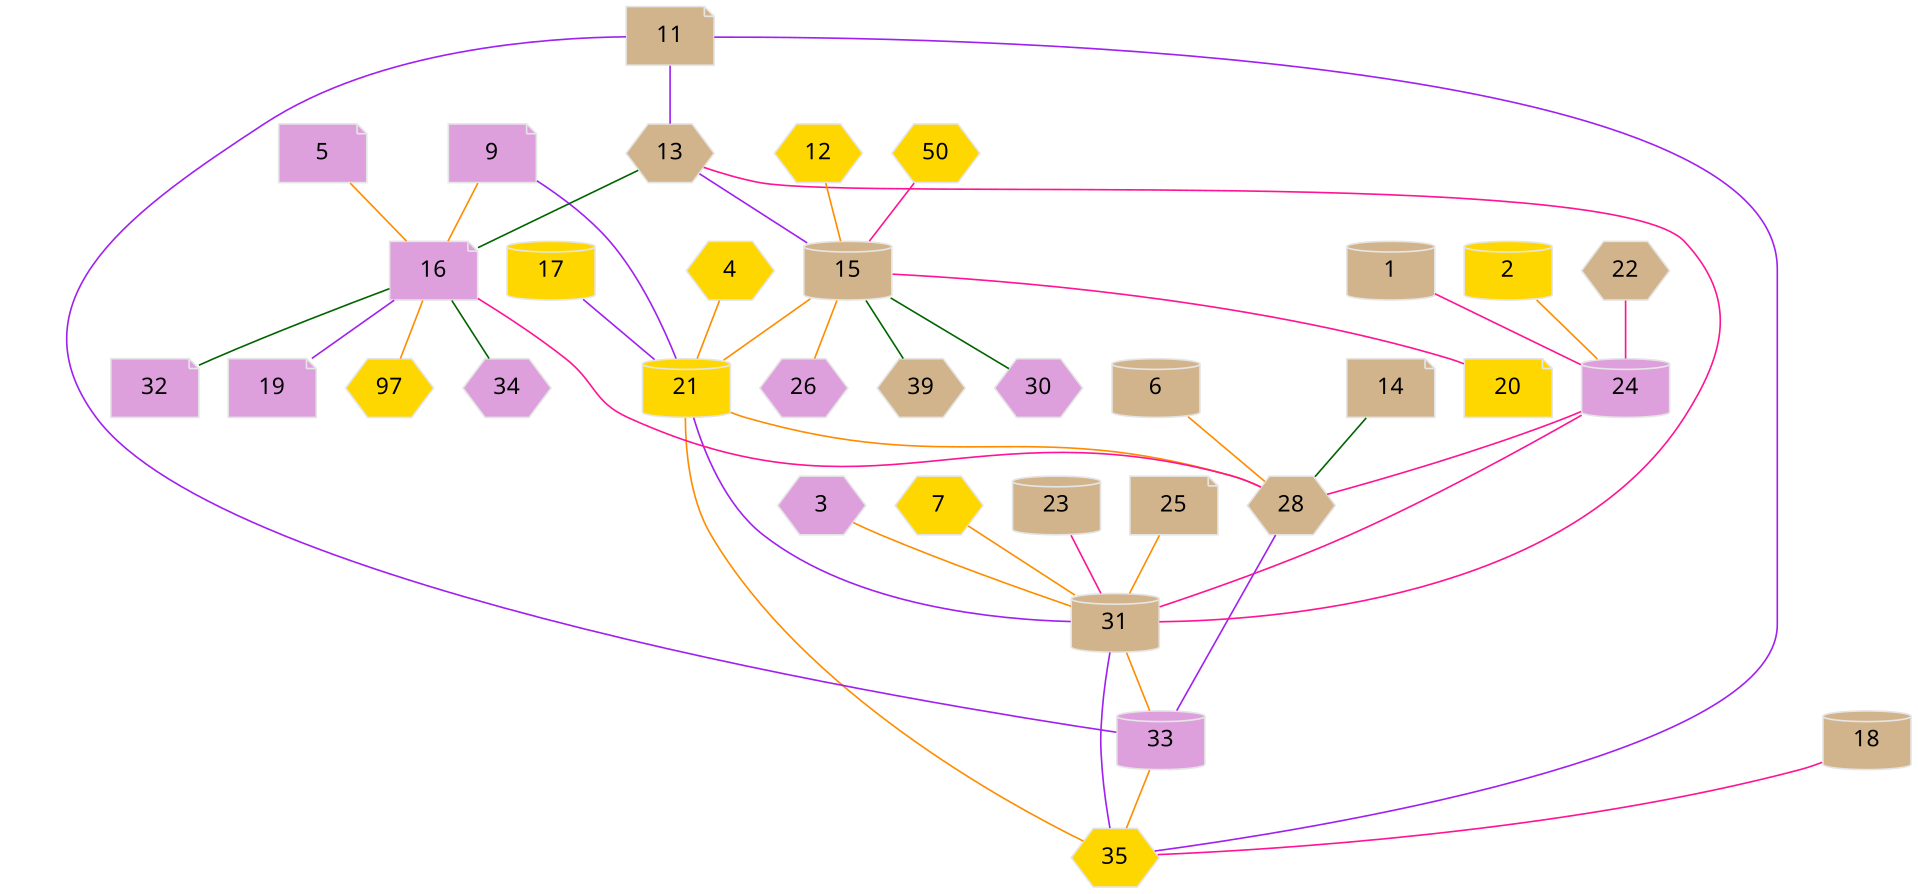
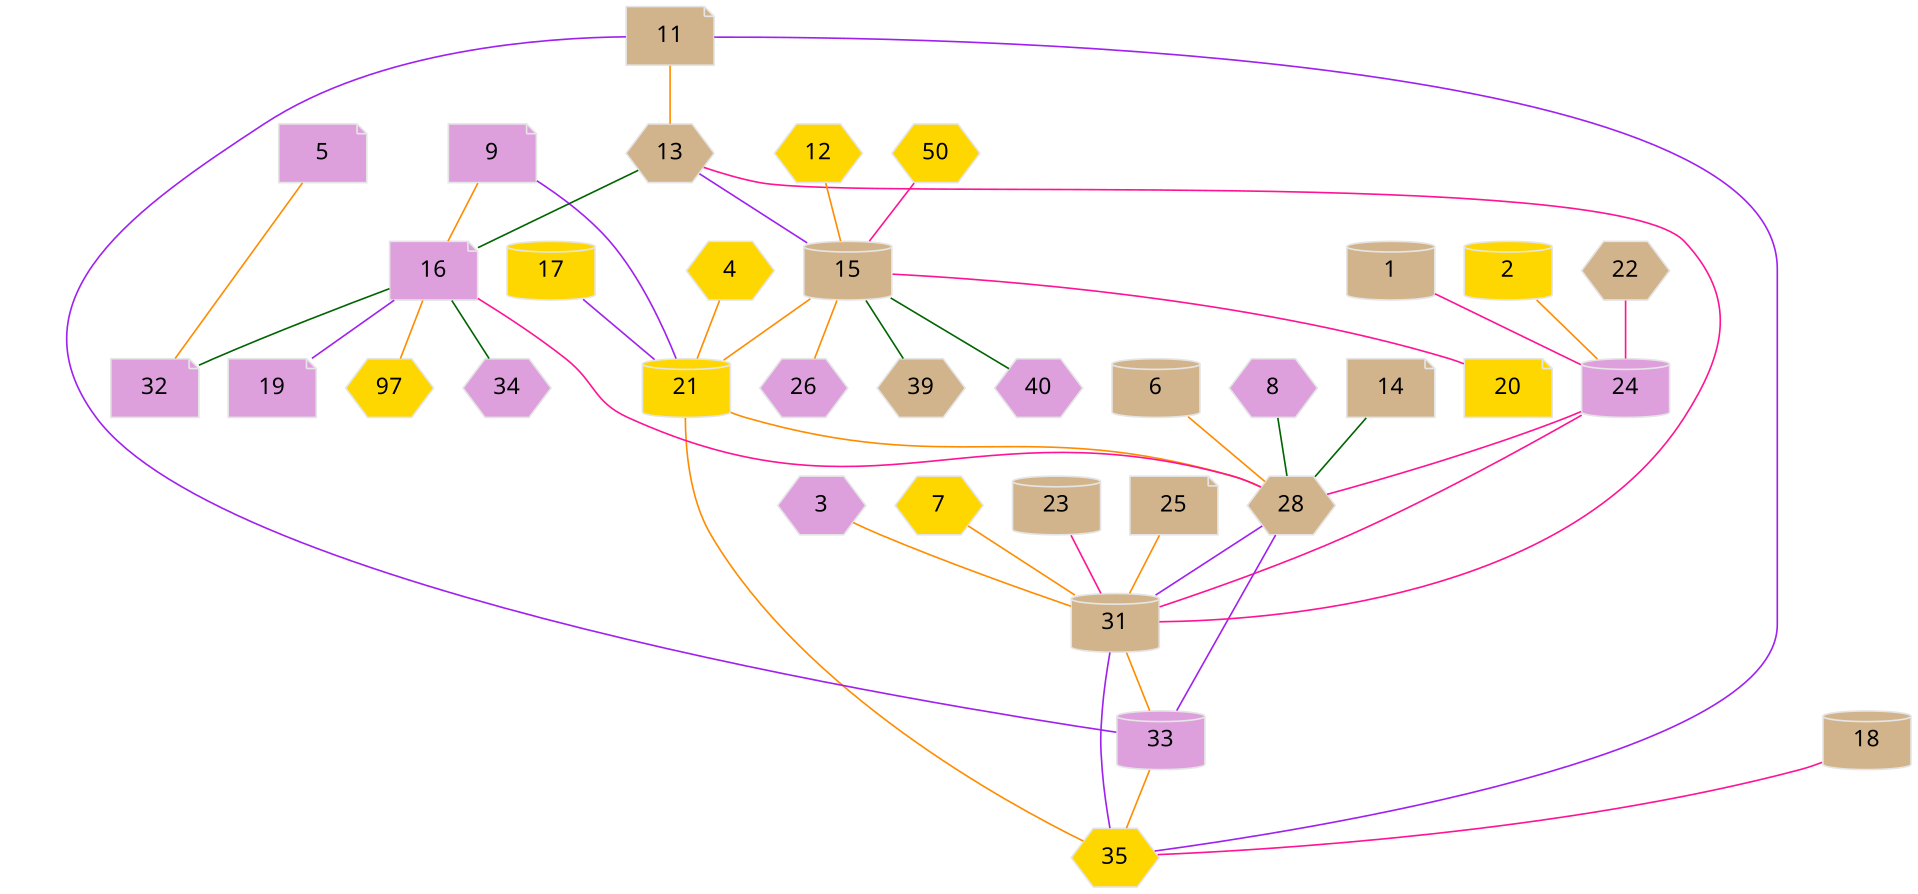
edge "11" -- "13": color purple -> darkorange
edge "5" -- "16": now "5" -- "32"
node "30": label "30" -> "40"
node "8": added
edge "21" -- "31": now "28" -- "31"
